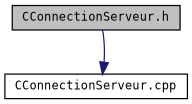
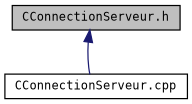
edge "CConnectionServeur.h" -> "CConnectionServeur.cpp": reversed
